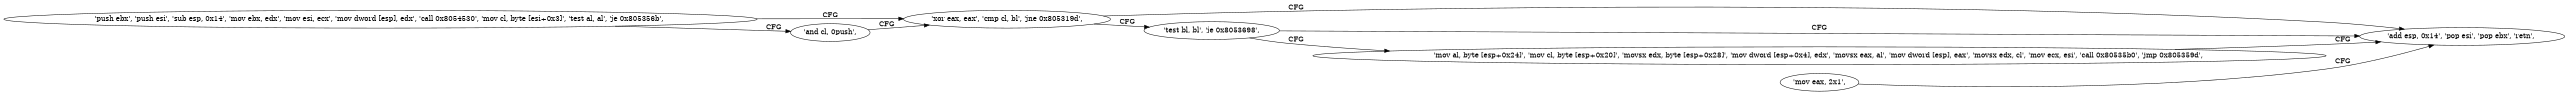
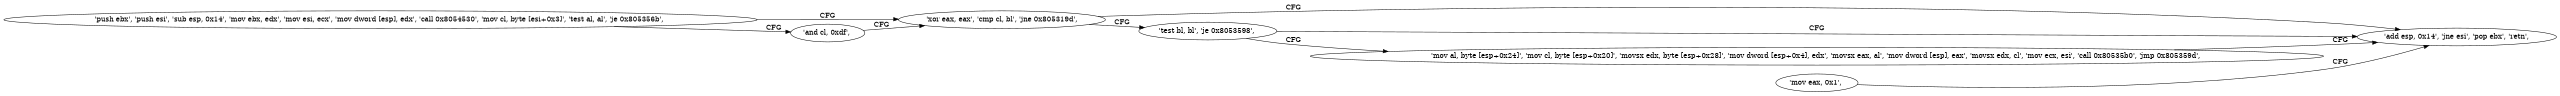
node "'test bl, bl', 'je 0x8053698',": label "'test bl, bl', 'je 0x8053698'," -> "'test bl, bl', 'je 0x8053598',"
node "'and cl, 0push',": label "'and cl, 0push'," -> "'and cl, 0xdf',"
node "'add esp, 0x14', 'pop esi', 'pop ebx', 'retn',": label "'add esp, 0x14', 'pop esi', 'pop ebx', 'retn'," -> "'add esp, 0x14', 'jne esi', 'pop ebx', 'retn',"
node "'mov eax, 2x1',": label "'mov eax, 2x1'," -> "'mov eax, 0x1',"
